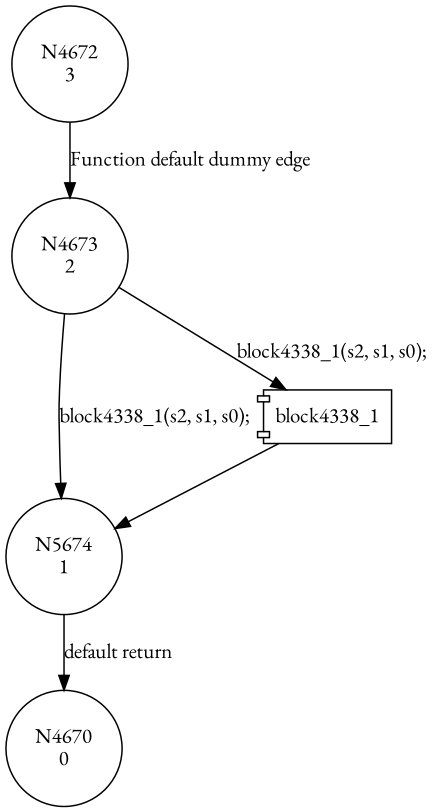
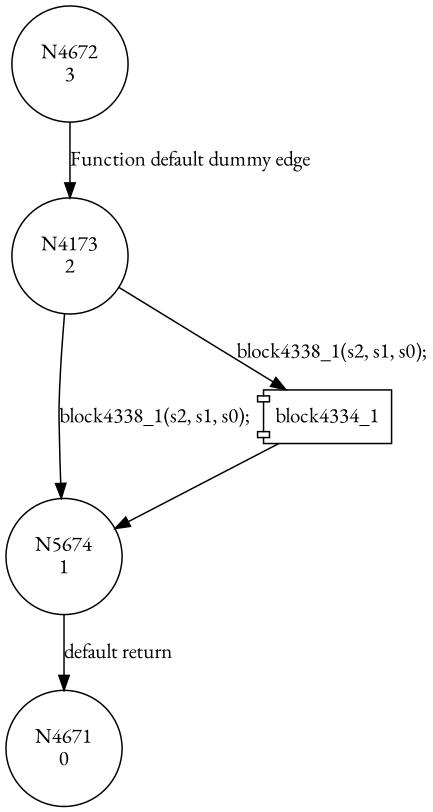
node "N4673 2": label "N4673 2" -> "N4173 2"
node "block4338_1": label "block4338_1" -> "block4334_1"
node "N4670 0": label "N4670 0" -> "N4671 0"
